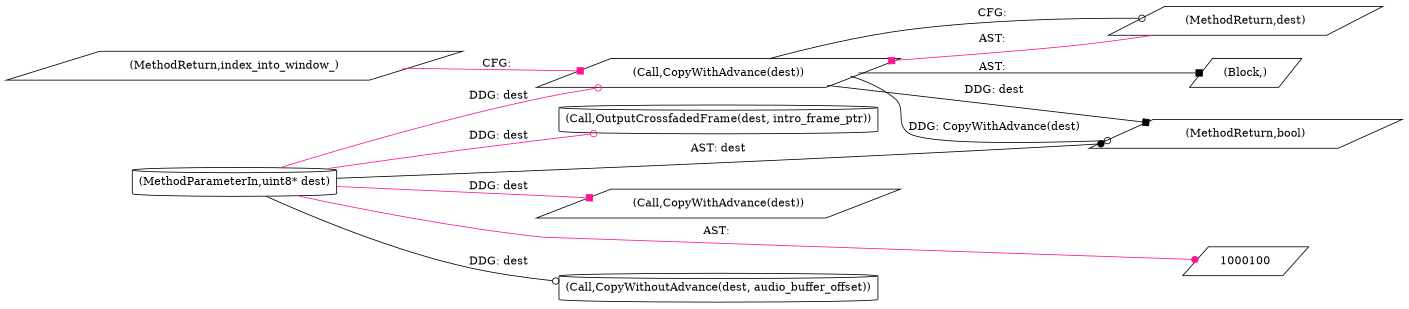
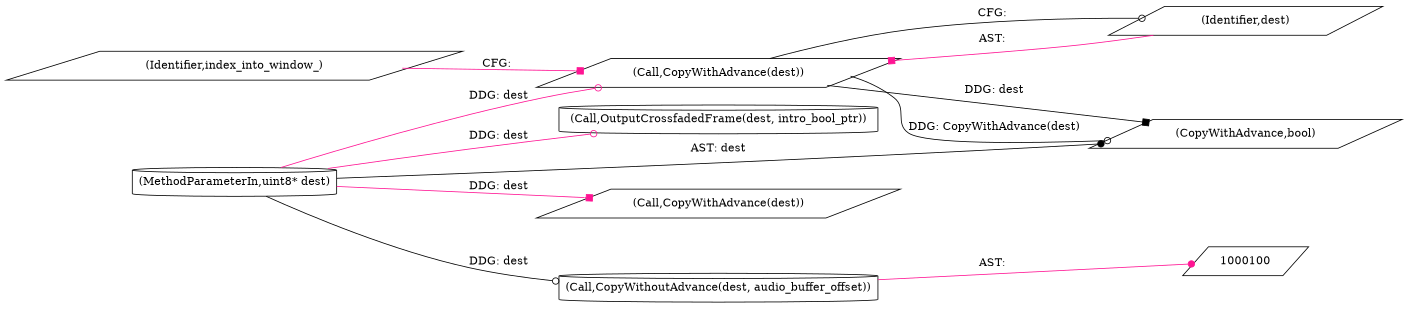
node "(MethodReturn,dest)": label "(MethodReturn,dest)" -> "(Identifier,dest)"
node "(MethodReturn,index_into_window_)": label "(MethodReturn,index_into_window_)" -> "(Identifier,index_into_window_)"
node "(Block,)": removed
node "(Call,OutputCrossfadedFrame(dest, intro_frame_ptr))": label "(Call,OutputCrossfadedFrame(dest, intro_frame_ptr))" -> "(Call,OutputCrossfadedFrame(dest, intro_bool_ptr))"
node "(MethodReturn,bool)": label "(MethodReturn,bool)" -> "(CopyWithAdvance,bool)"
edge "(MethodParameterIn,uint8* dest)" -> "1000100": now "(Call,CopyWithoutAdvance(dest, audio_buffer_offset))" -> "1000100"
